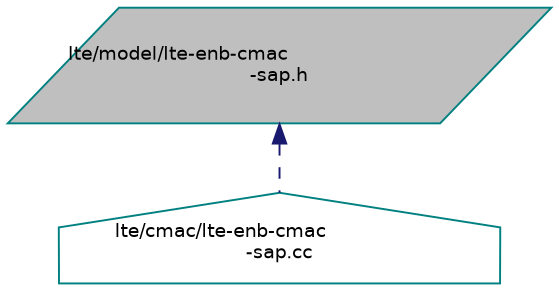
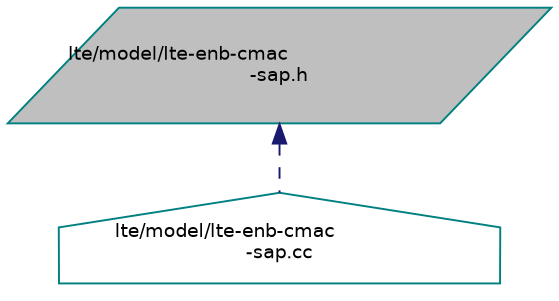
node "lte/cmac/lte-enb-cmac -sap.cc": label "lte/cmac/lte-enb-cmac -sap.cc" -> "lte/model/lte-enb-cmac -sap.cc"
